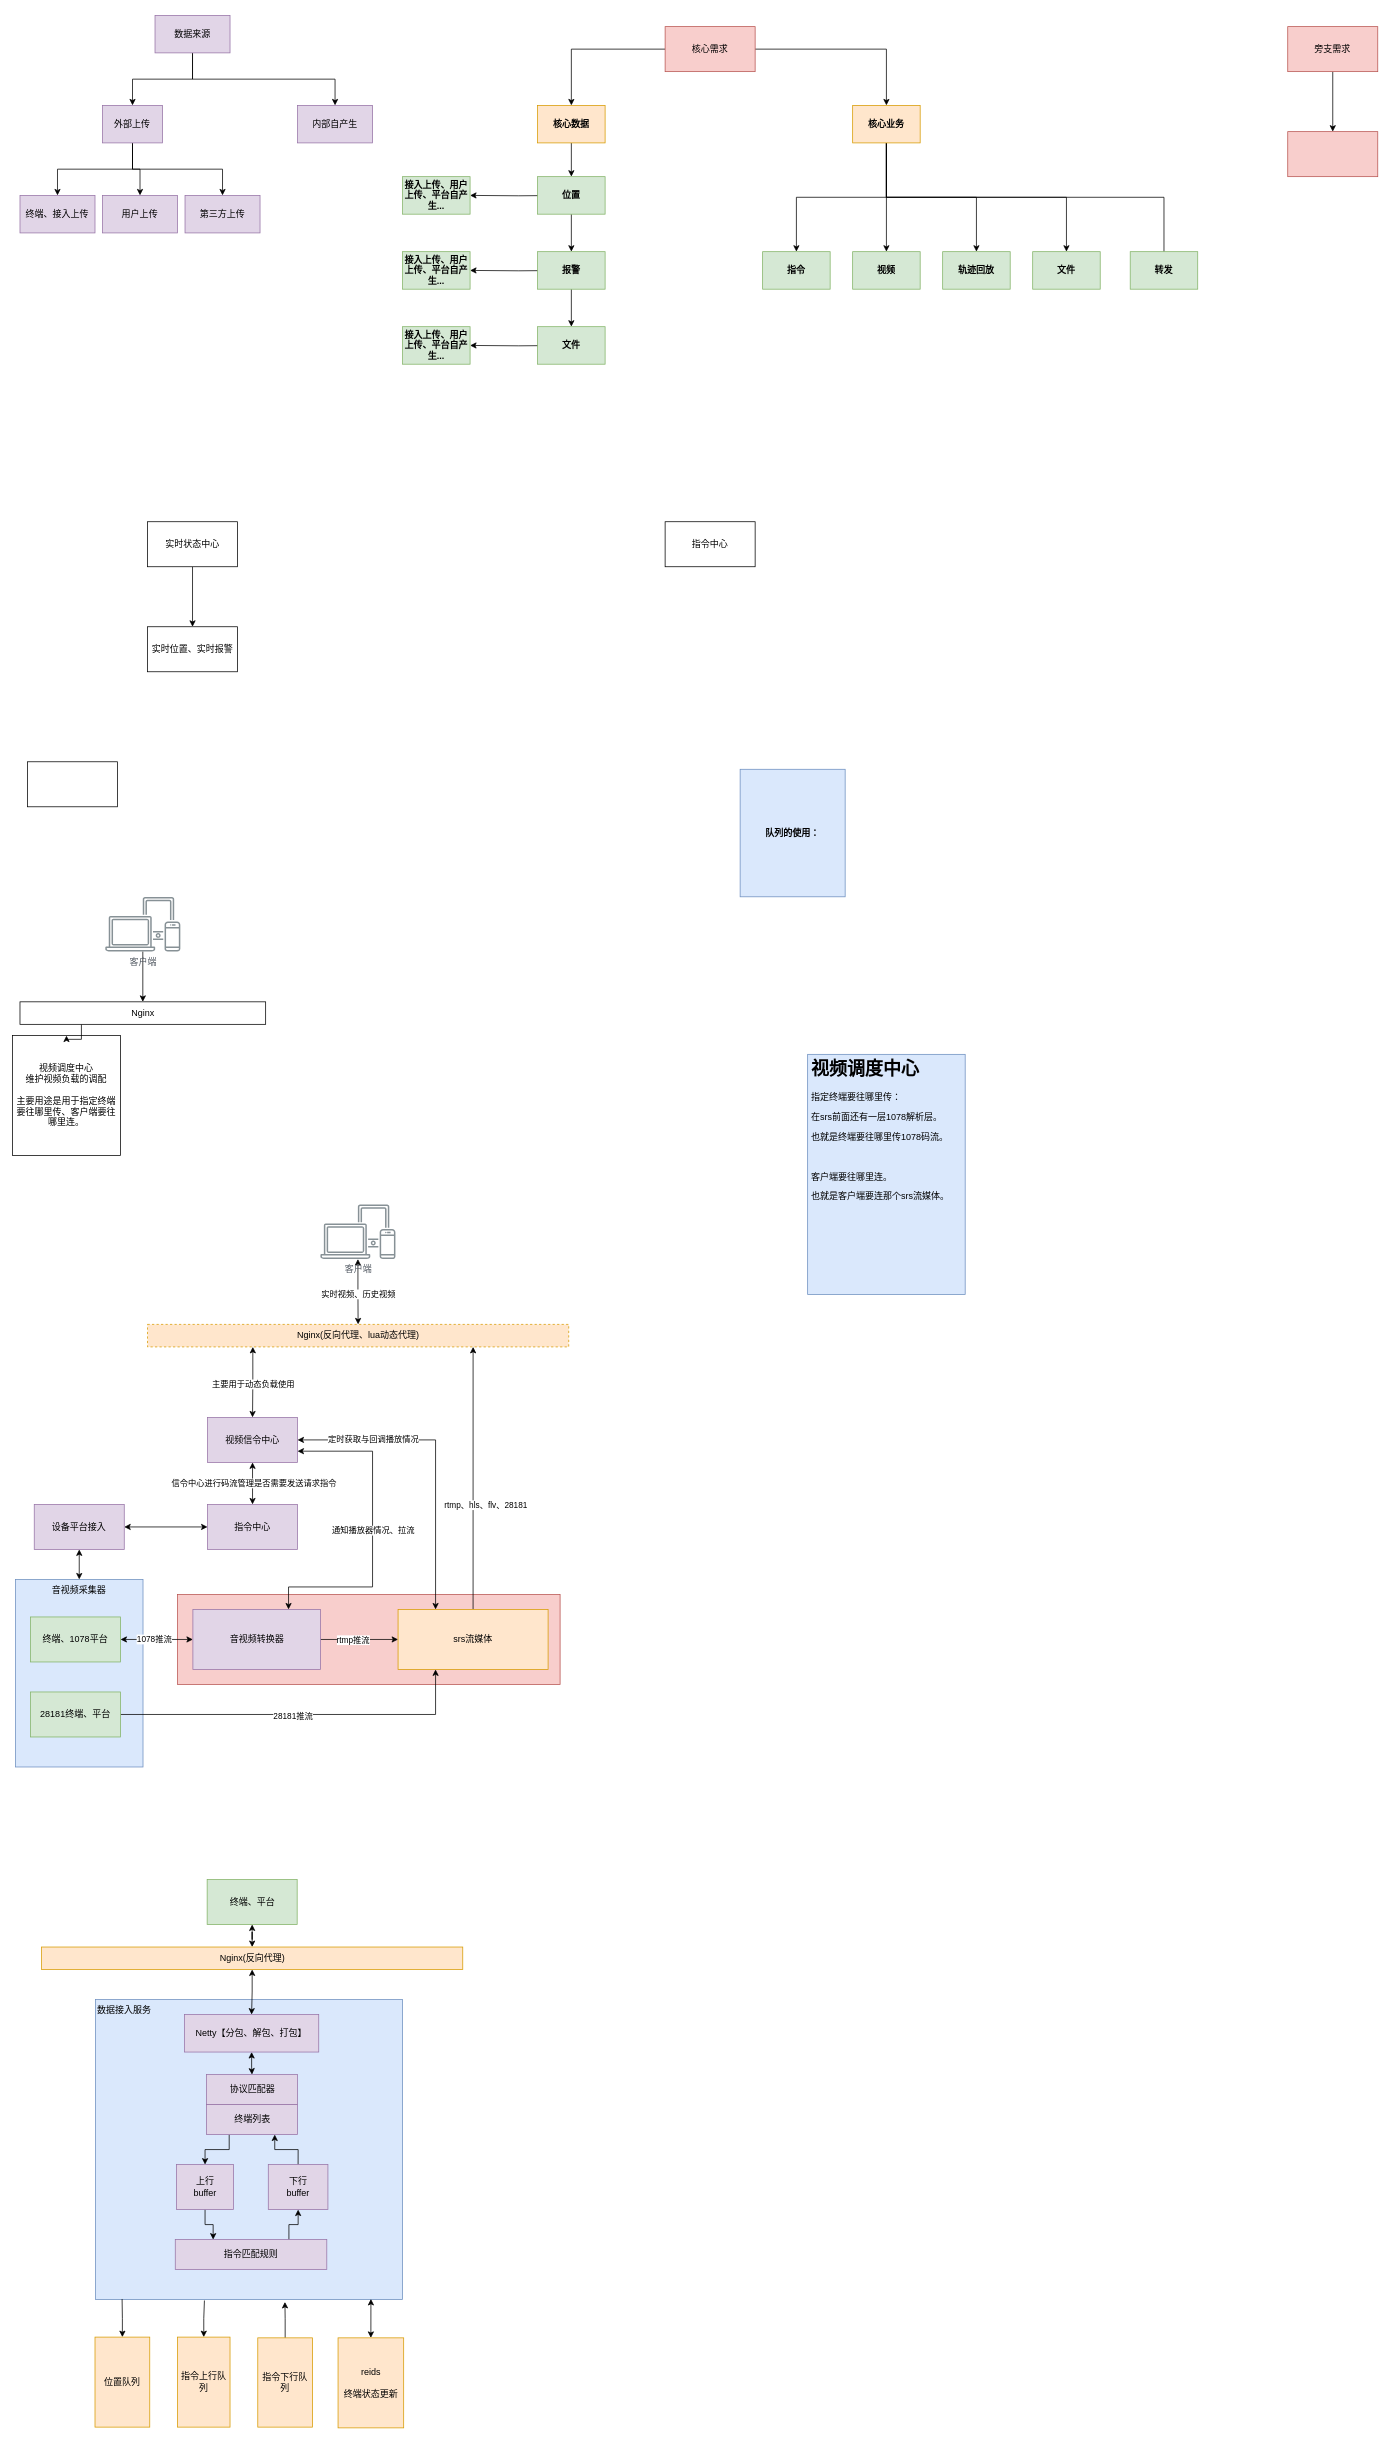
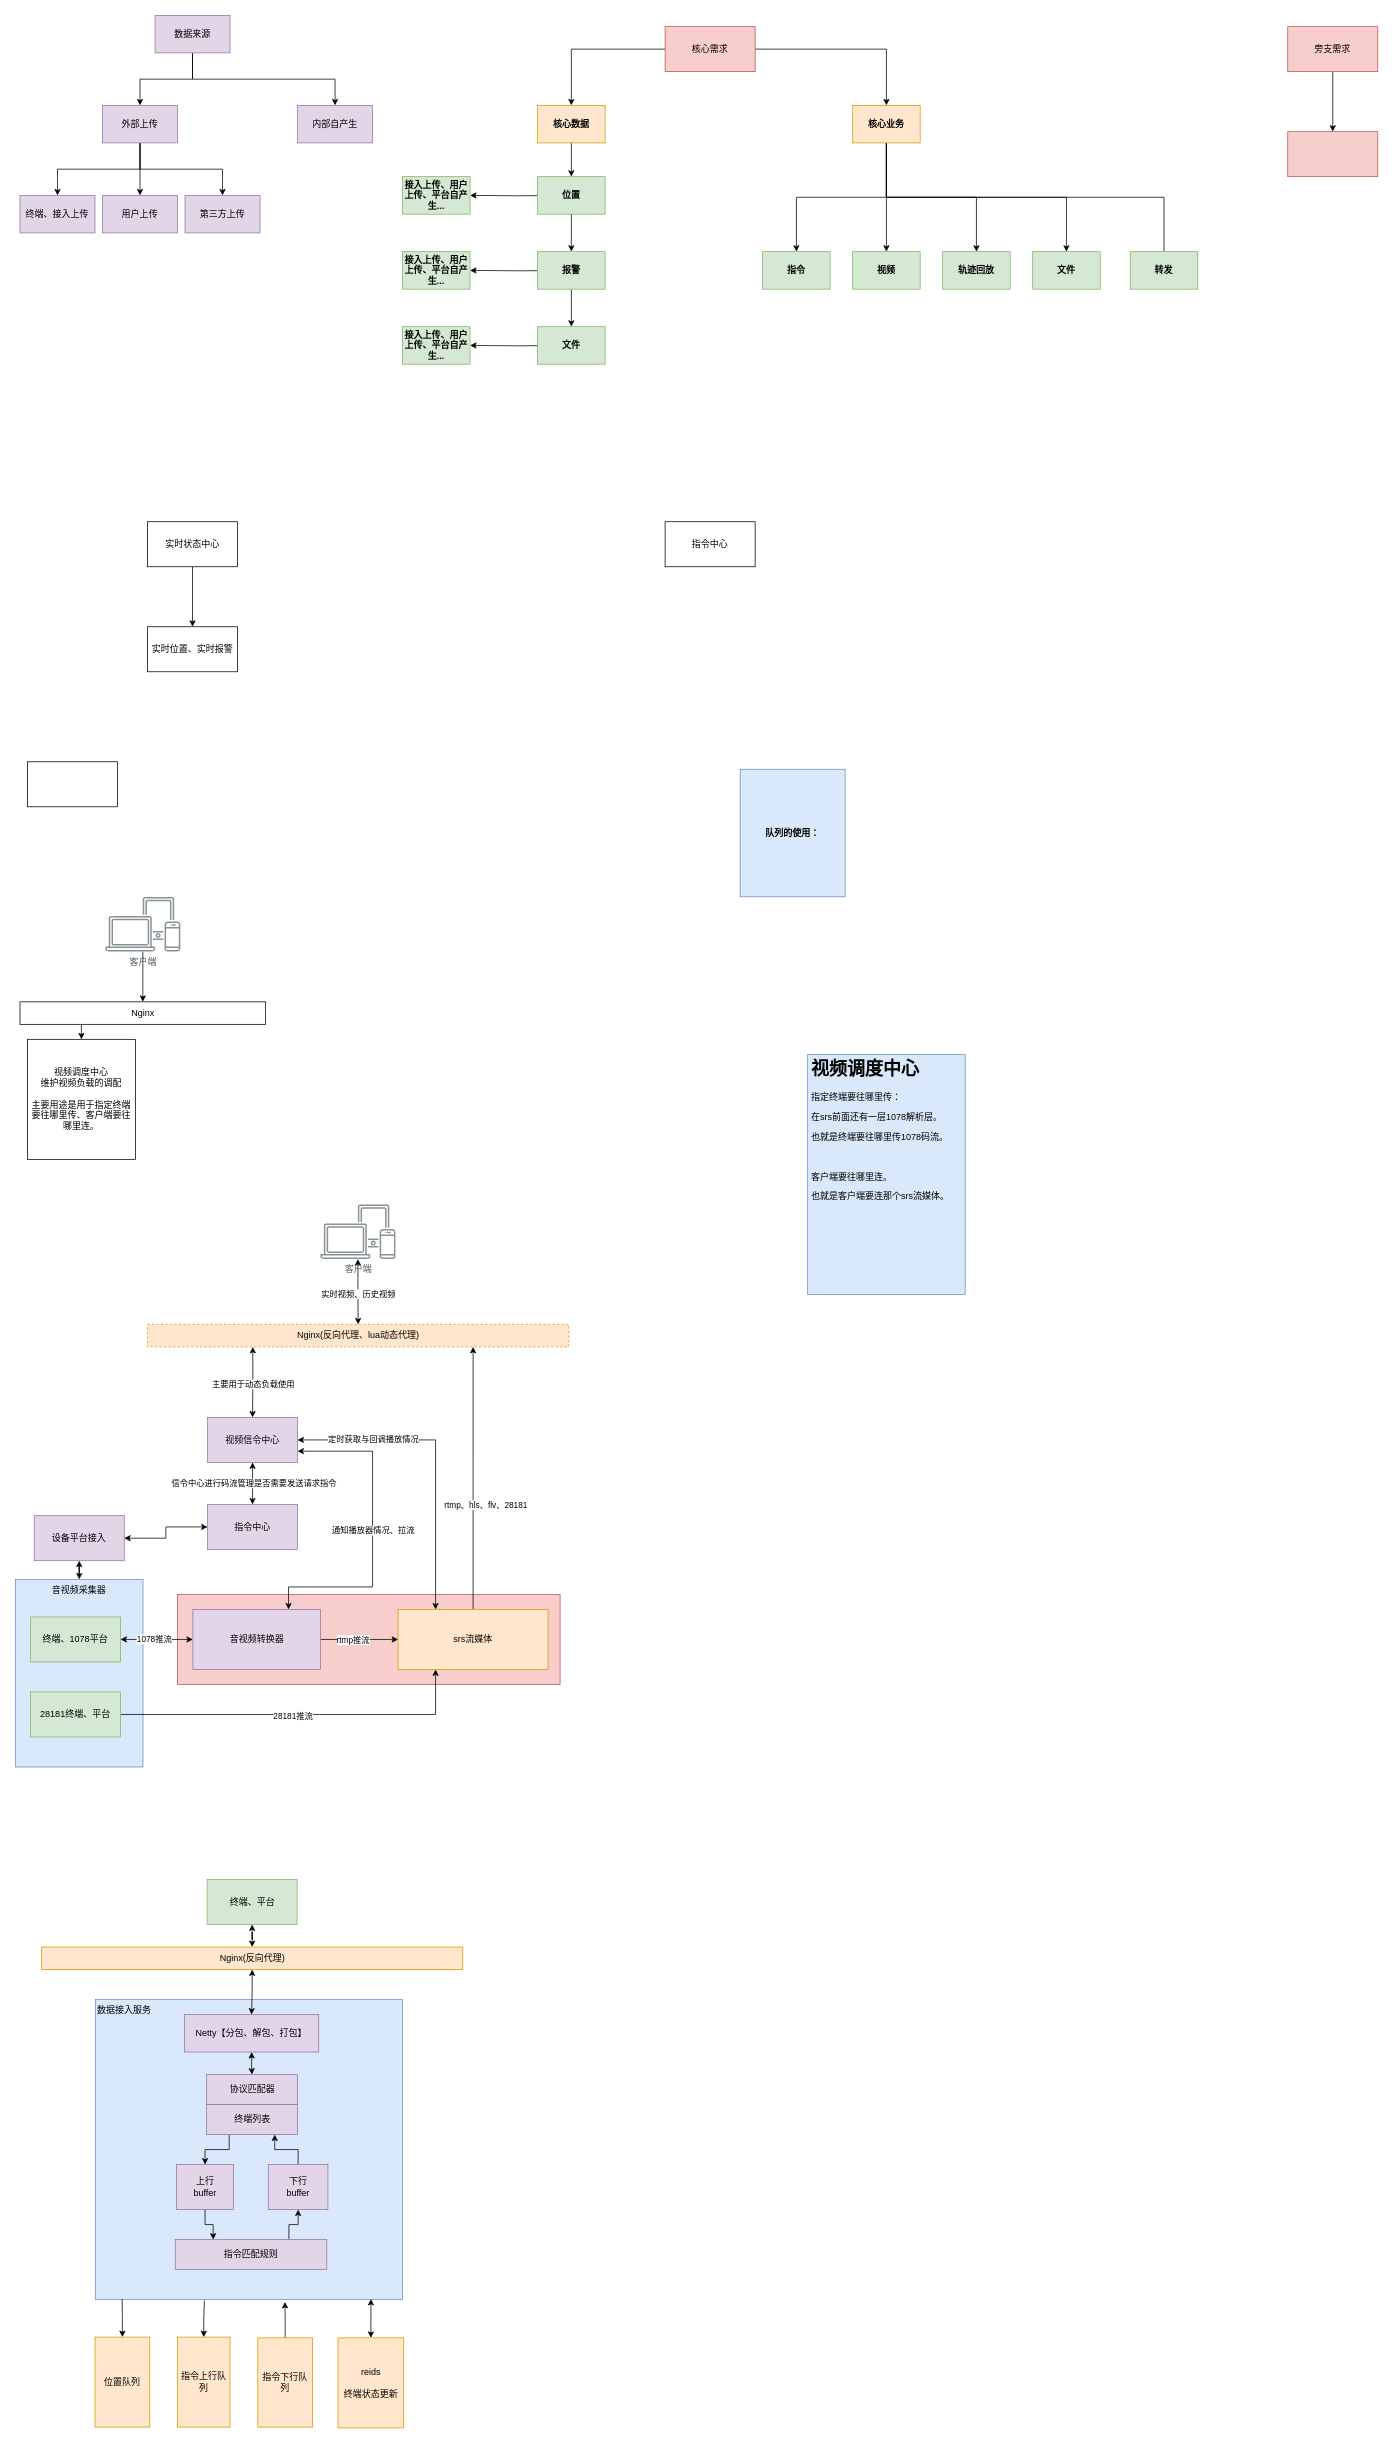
node "外部上传": size 60x38 -> 75x38
node "视频调度中心 维护视频负载的调配 主要用途是用于指定终端要往哪里传、客户端要往哪里连。": moved (66, 1095) -> (81, 1099)
node "设备平台接入": moved (79, 1527) -> (79, 1538)
